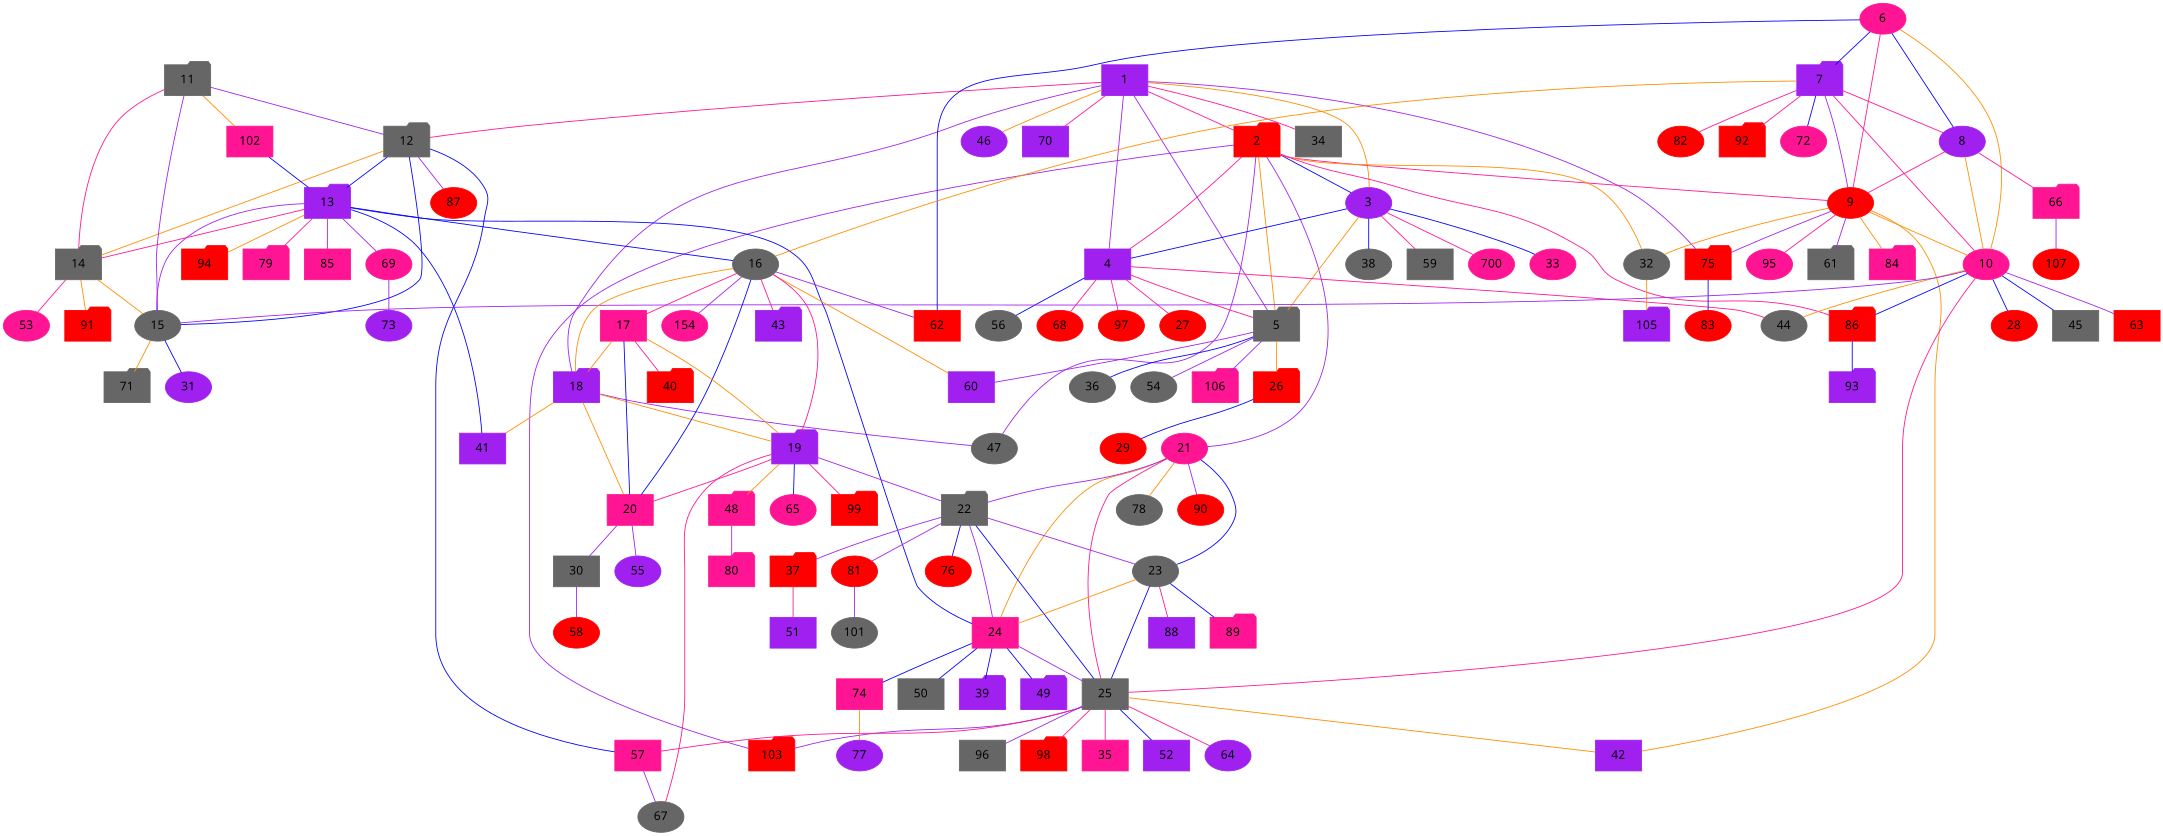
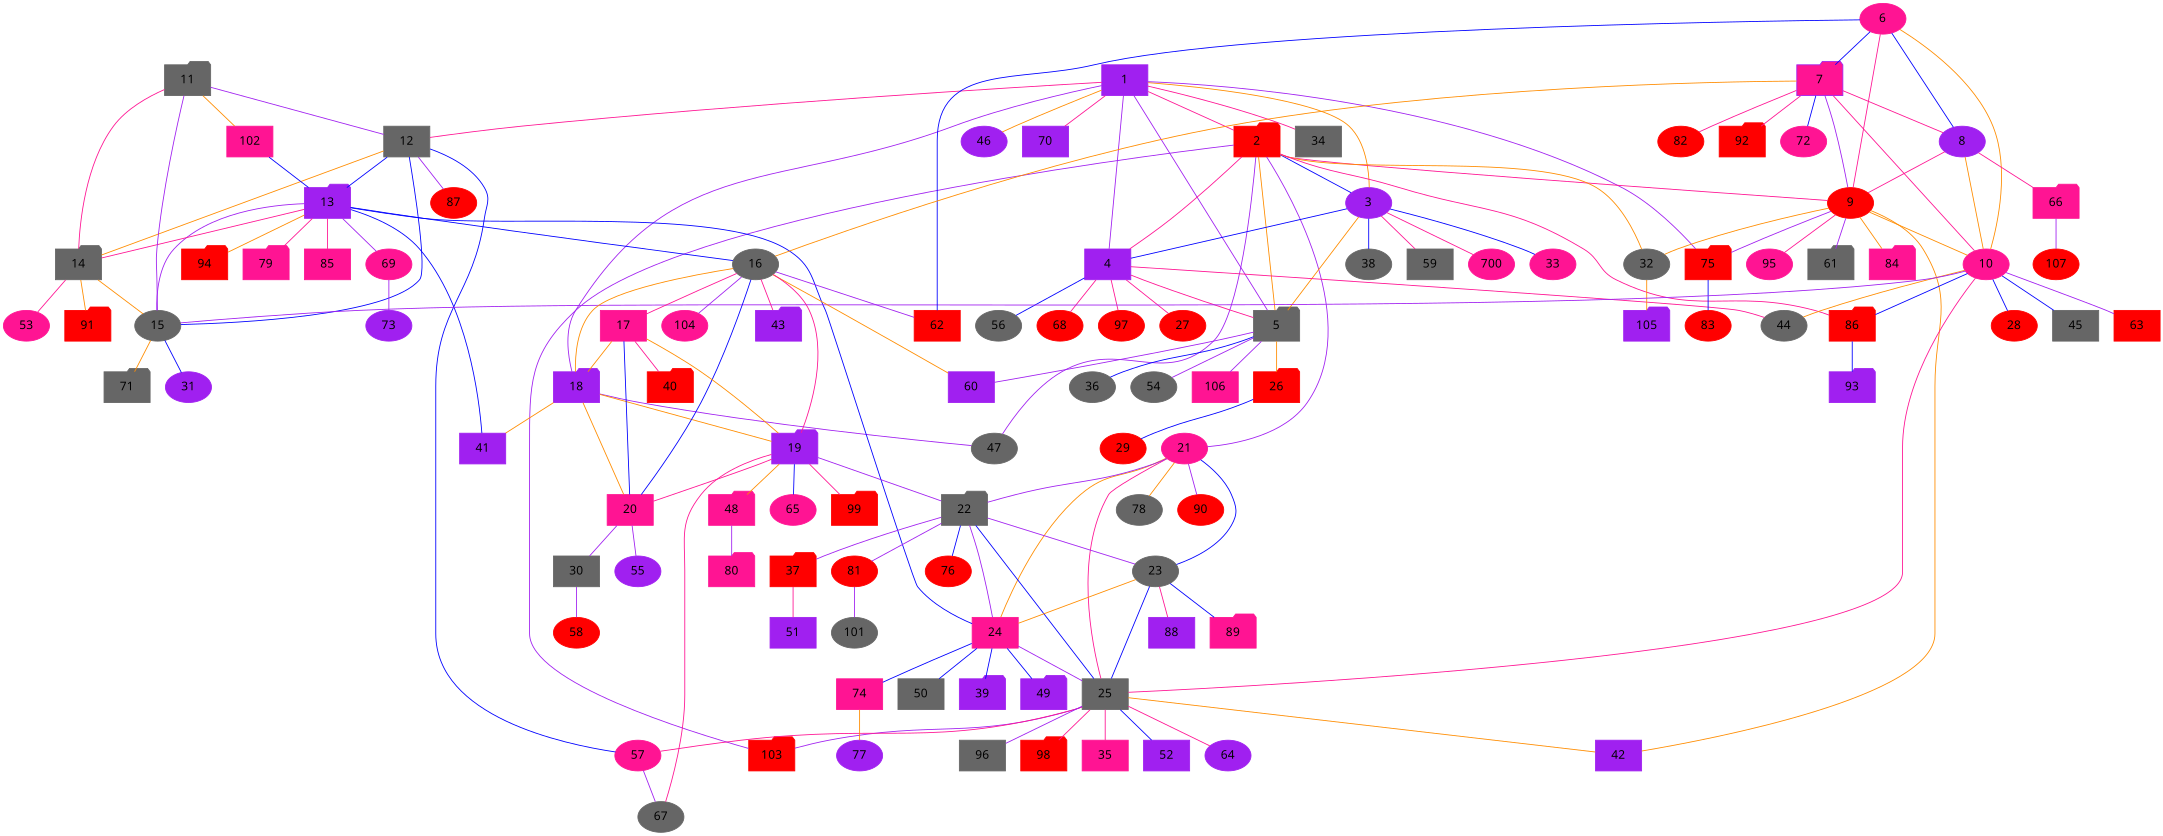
node "7": fillcolor purple -> deeppink
node "12": shape folder -> box
node "154": label "154" -> "104"
node "106": shape folder -> box
node "57": shape box -> ellipse
